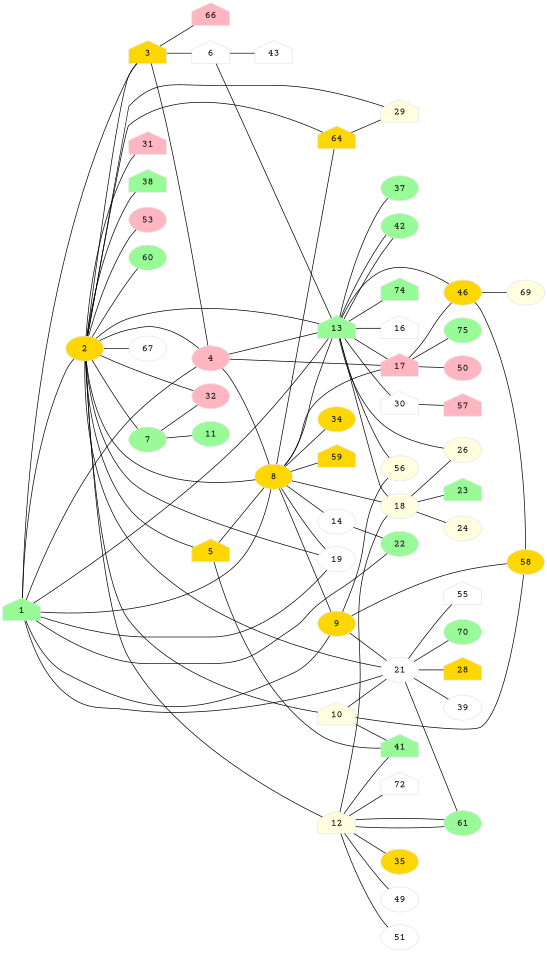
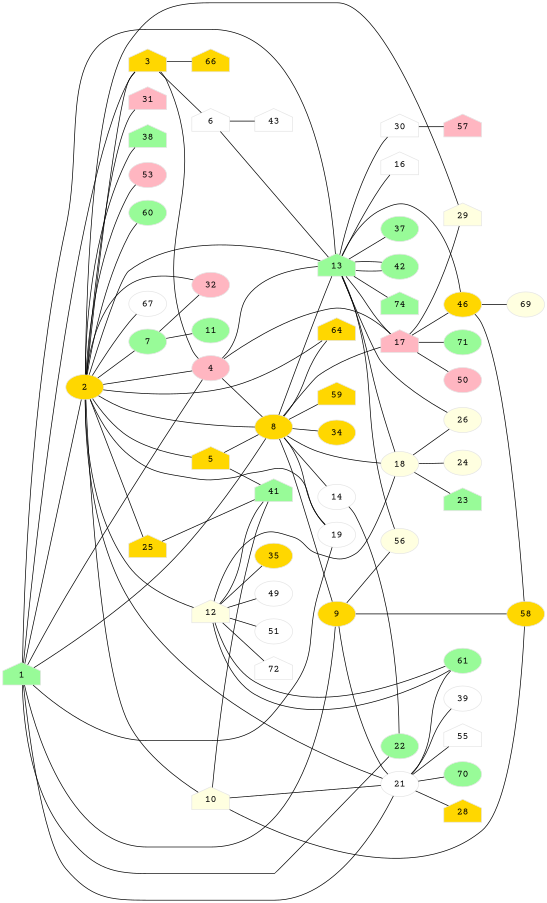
node "66": fillcolor lightpink -> gold
edge "29" -- "64": now "29" -- "17"
node "75": label "75" -> "71"
node "25": added
